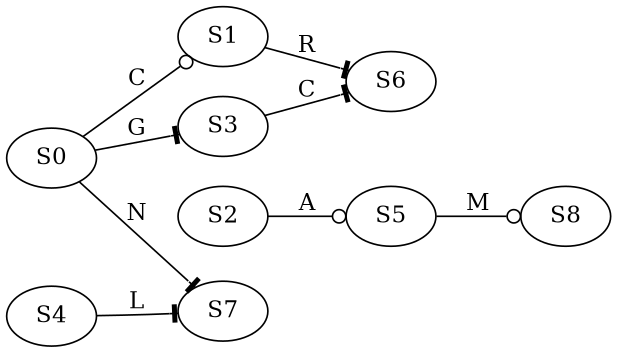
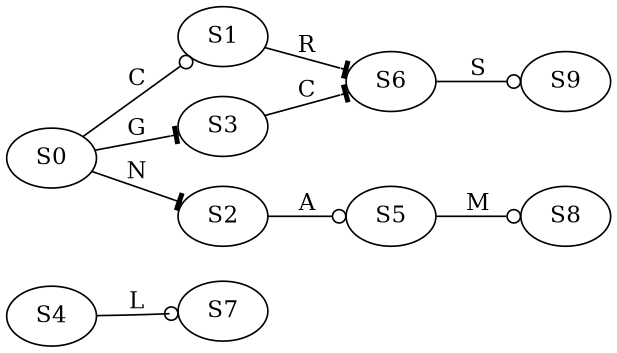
node "S9": added
edge "S0" -> "S7": now "S0" -> "S2"
edge "S4" -> "S7": arrowhead tee -> odot
